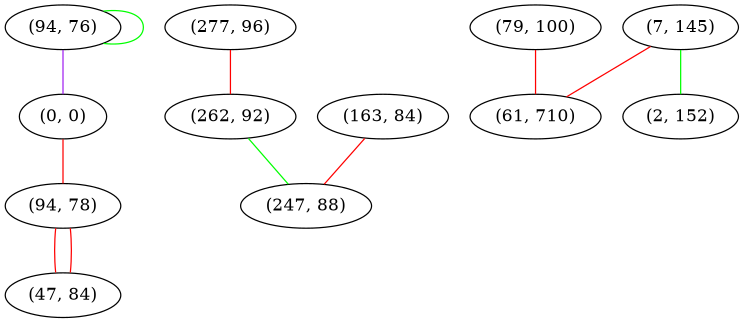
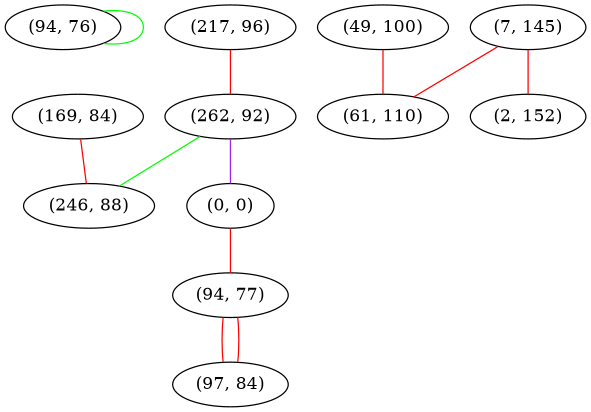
node "(277, 96)": label "(277, 96)" -> "(217, 96)"
node "(79, 100)": label "(79, 100)" -> "(49, 100)"
edge "(94, 76)" -- "(0, 0)": now "(262, 92)" -- "(0, 0)"
edge "(7, 145)" -- "(2, 152)": color green -> red
node "(163, 84)": label "(163, 84)" -> "(169, 84)"
node "(61, 710)": label "(61, 710)" -> "(61, 110)"
node "(94, 78)": label "(94, 78)" -> "(94, 77)"
node "(247, 88)": label "(247, 88)" -> "(246, 88)"
node "(47, 84)": label "(47, 84)" -> "(97, 84)"
